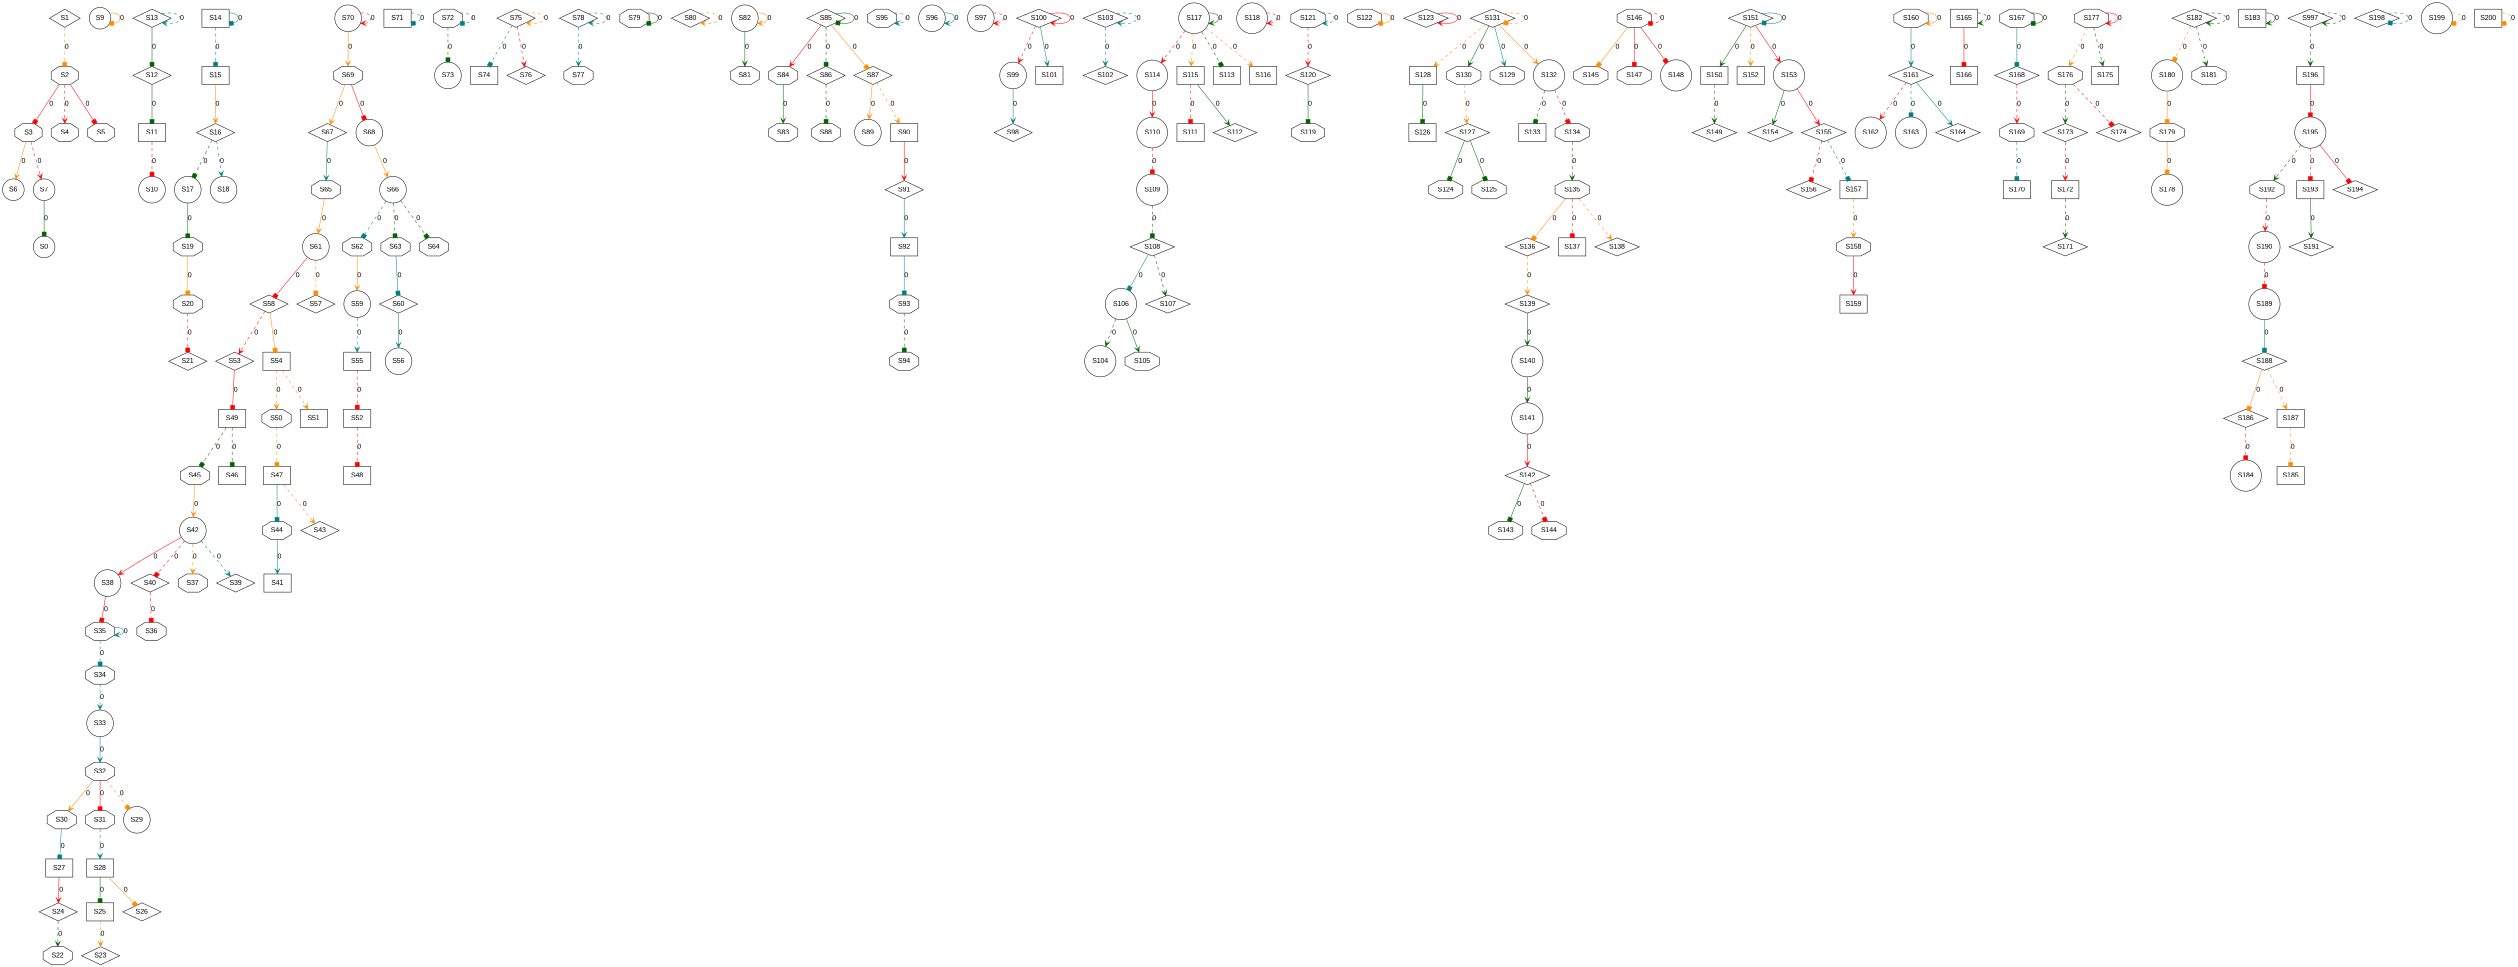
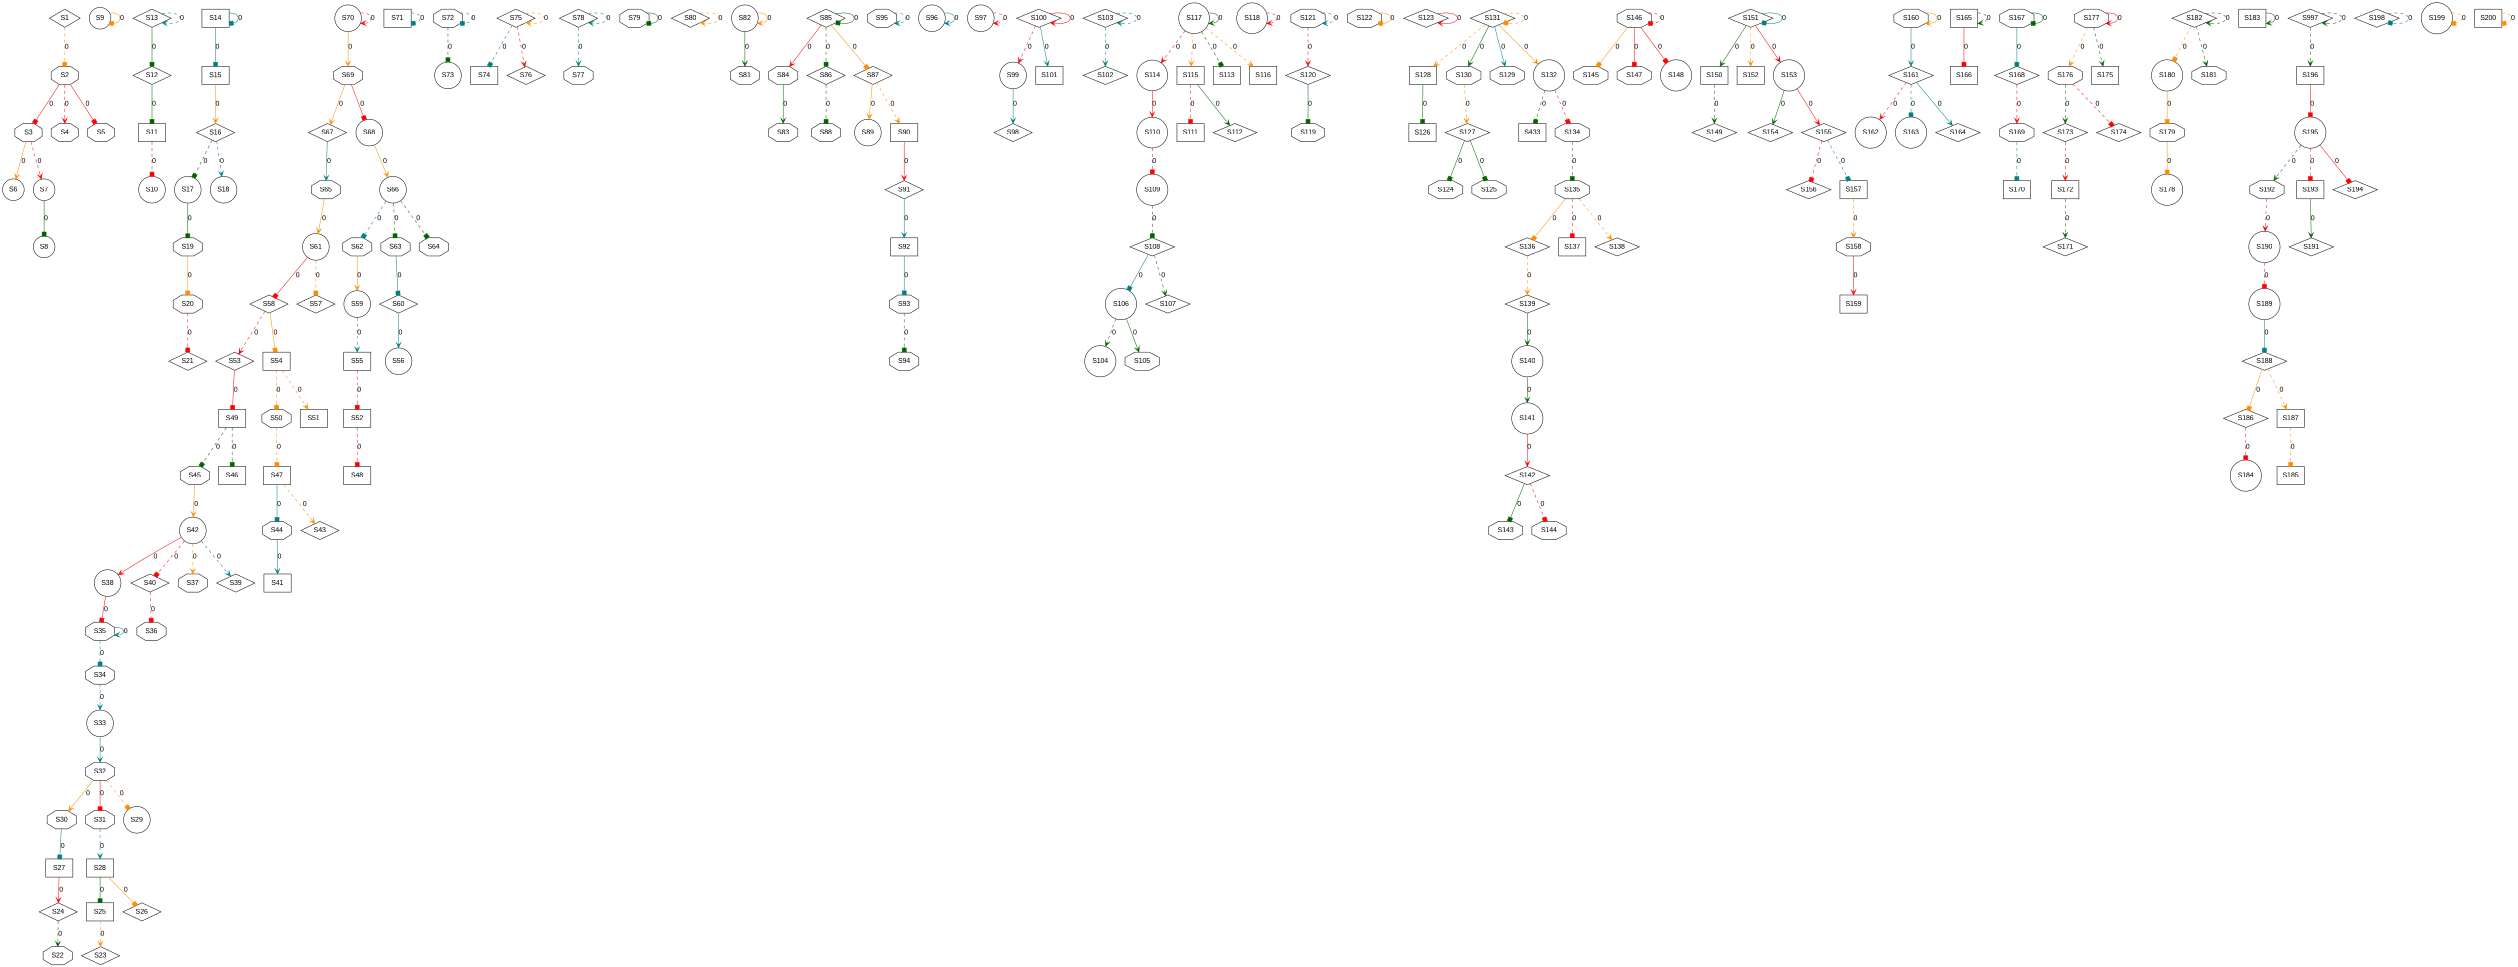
edge "S14" -> "S15": style dashed -> solid
node "S133": label "S133" -> "S433"
edge "S134" -> "S135": arrowhead vee -> box
node "S0": label "S0" -> "S8"
edge "S54" -> "S50": arrowhead vee -> box
